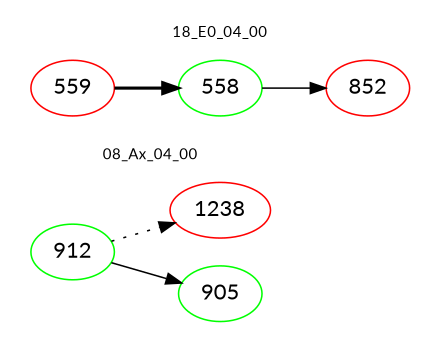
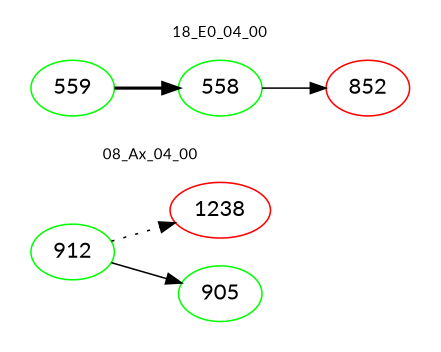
node "559": color red -> green
